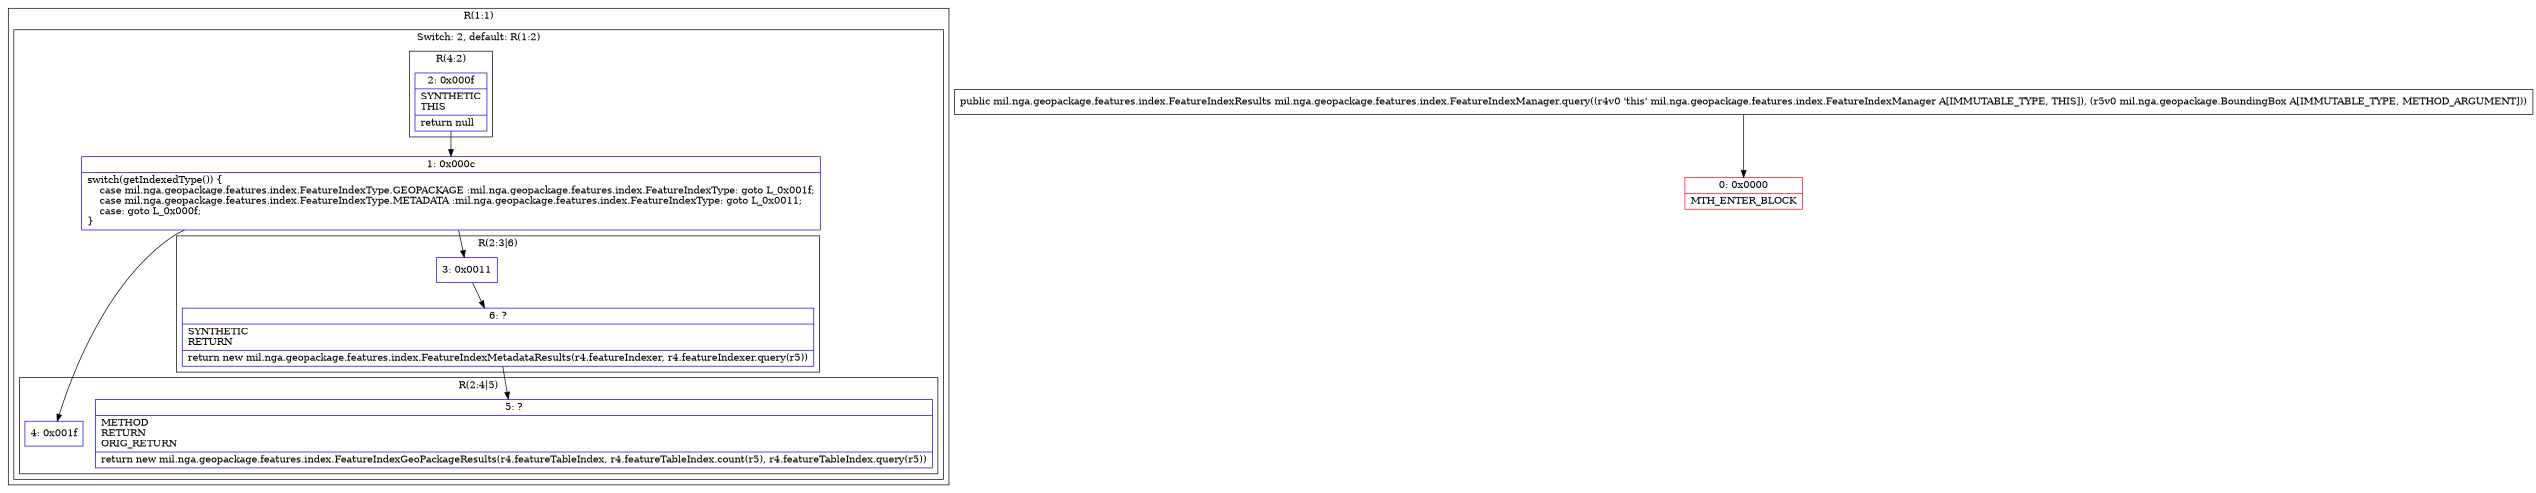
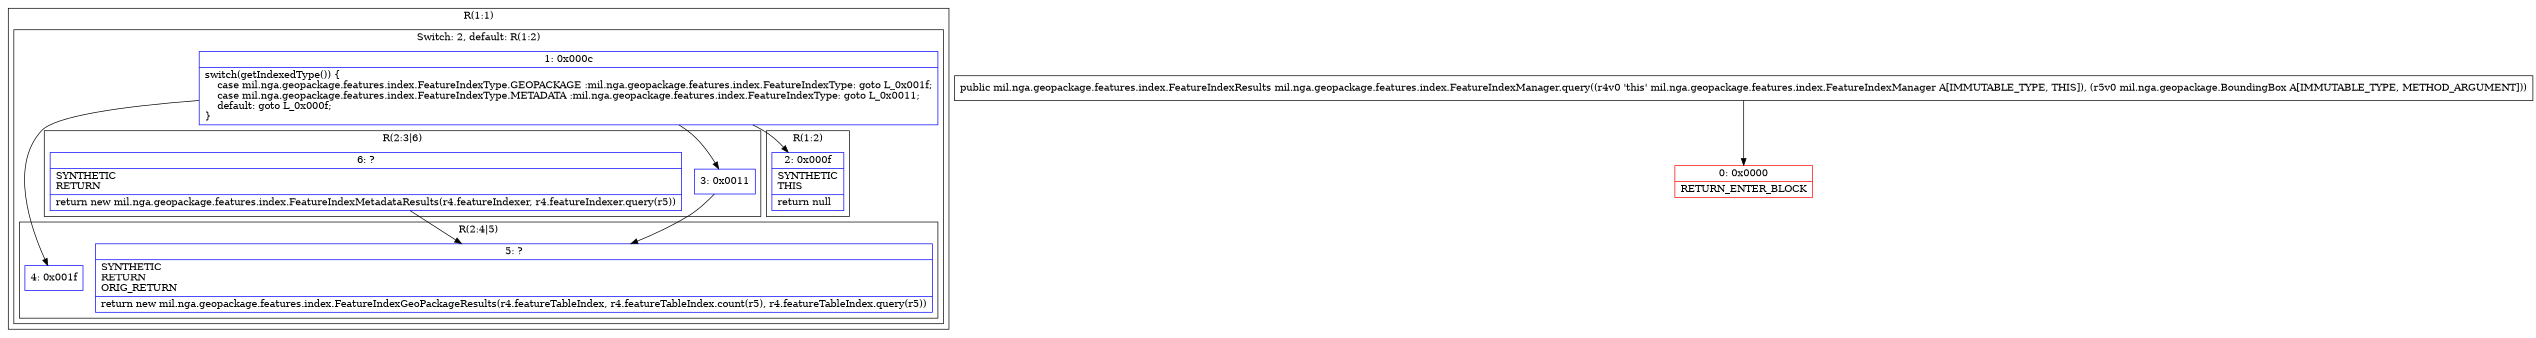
cluster "R(4:2)": label "R(4:2)" -> "R(1:2)"
edge "2: 0x000f" -> "1: 0x000c": reversed
node "0: 0x0000": text "MTH_ENTER_BLOCK" -> "RETURN_ENTER_BLOCK"
node "1: 0x000c": text "case: goto L_0x000f;" -> "default: goto L_0x000f;"
edge "3: 0x0011" -> "6: ?": now "3: 0x0011" -> "5: ?"
node "5: ?": text "METHOD" -> "SYNTHETIC"
